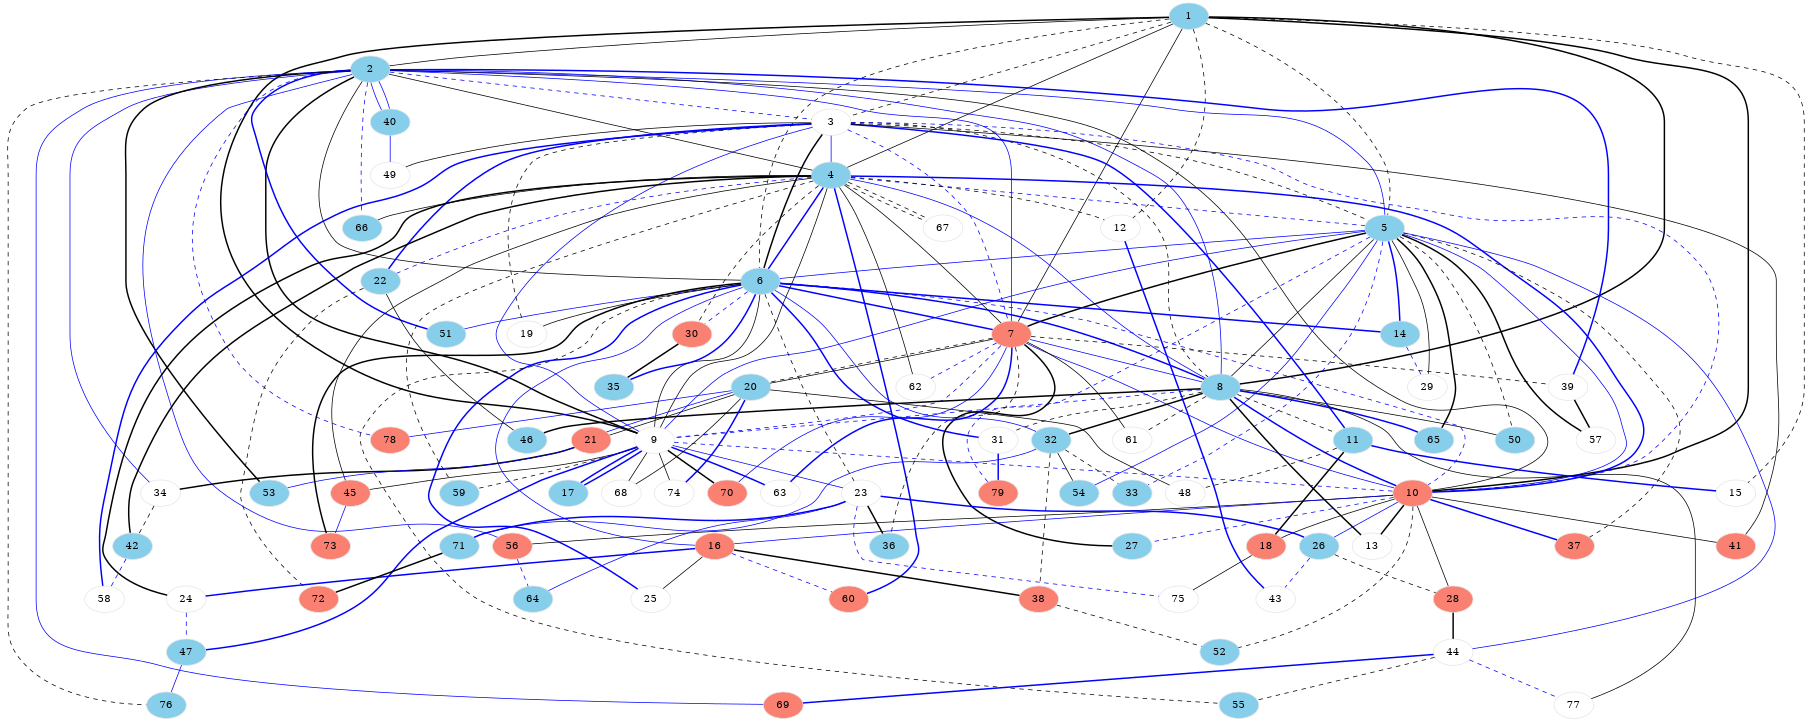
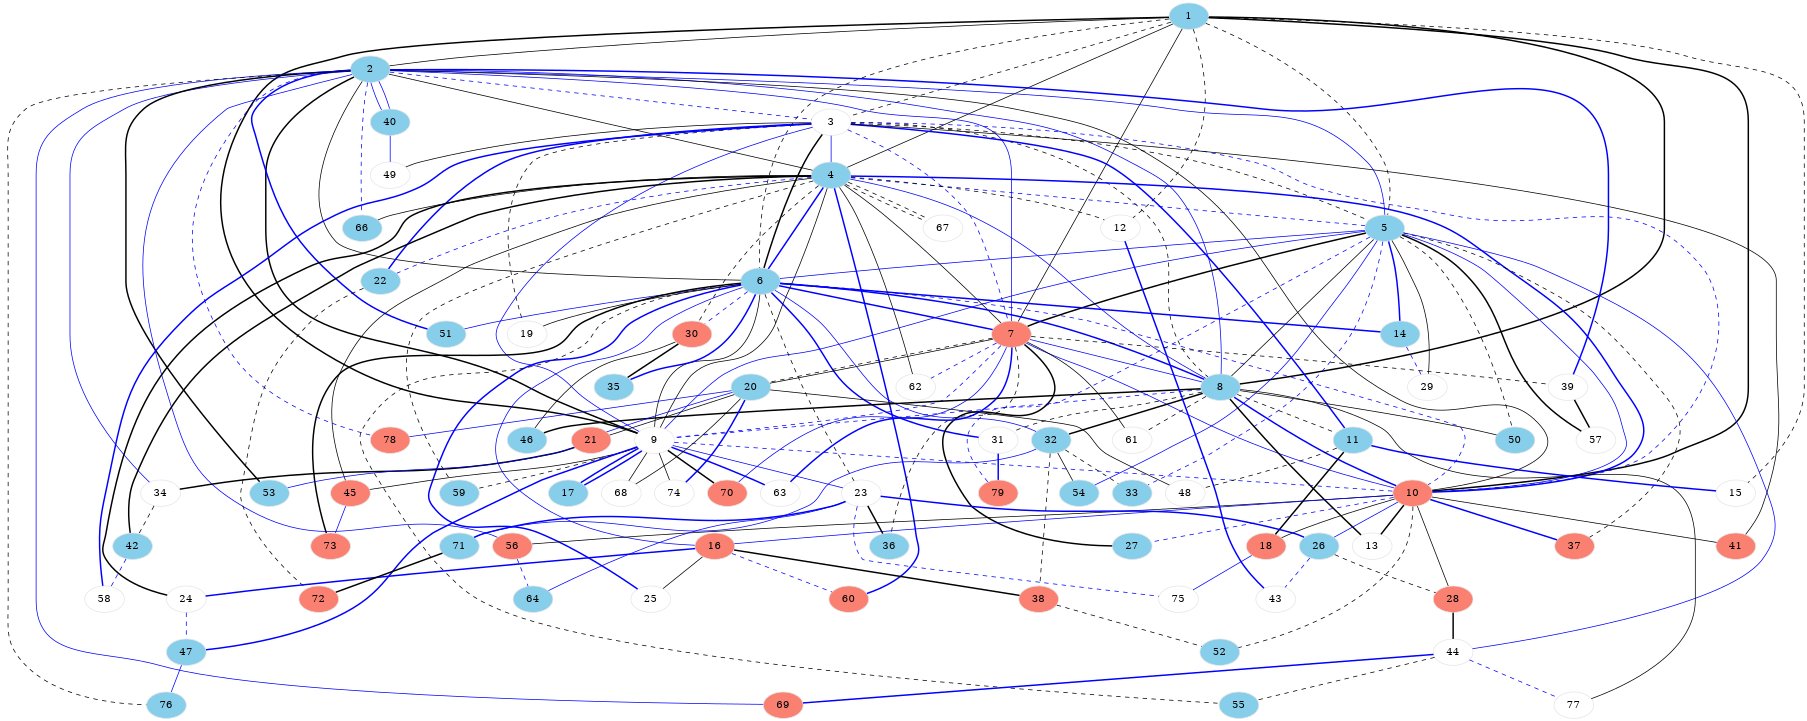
edge "22" -- "46": now "30" -- "46"
node "65": removed
edge "18" -- "75": color black -> blue
